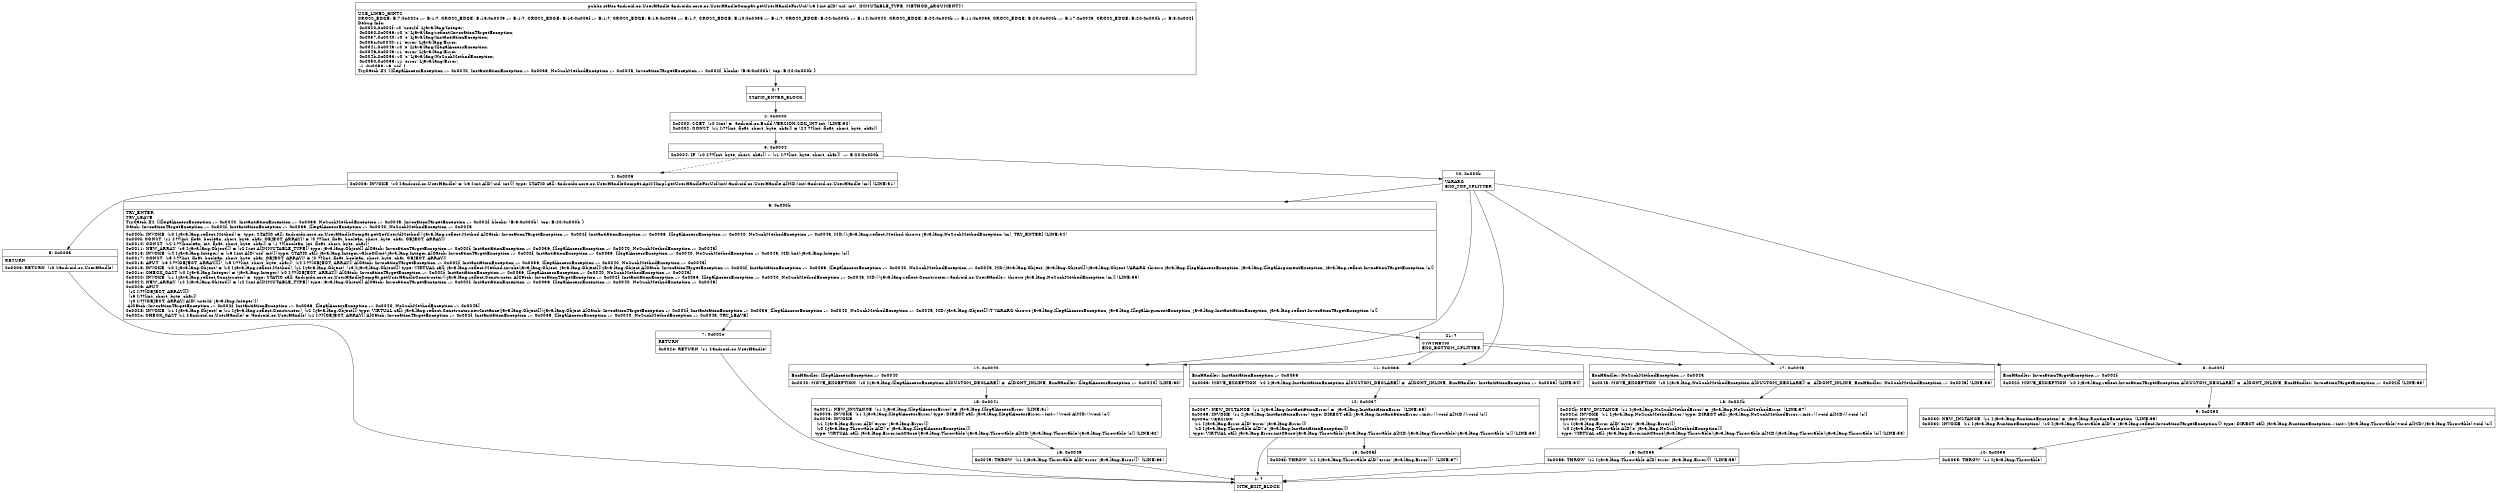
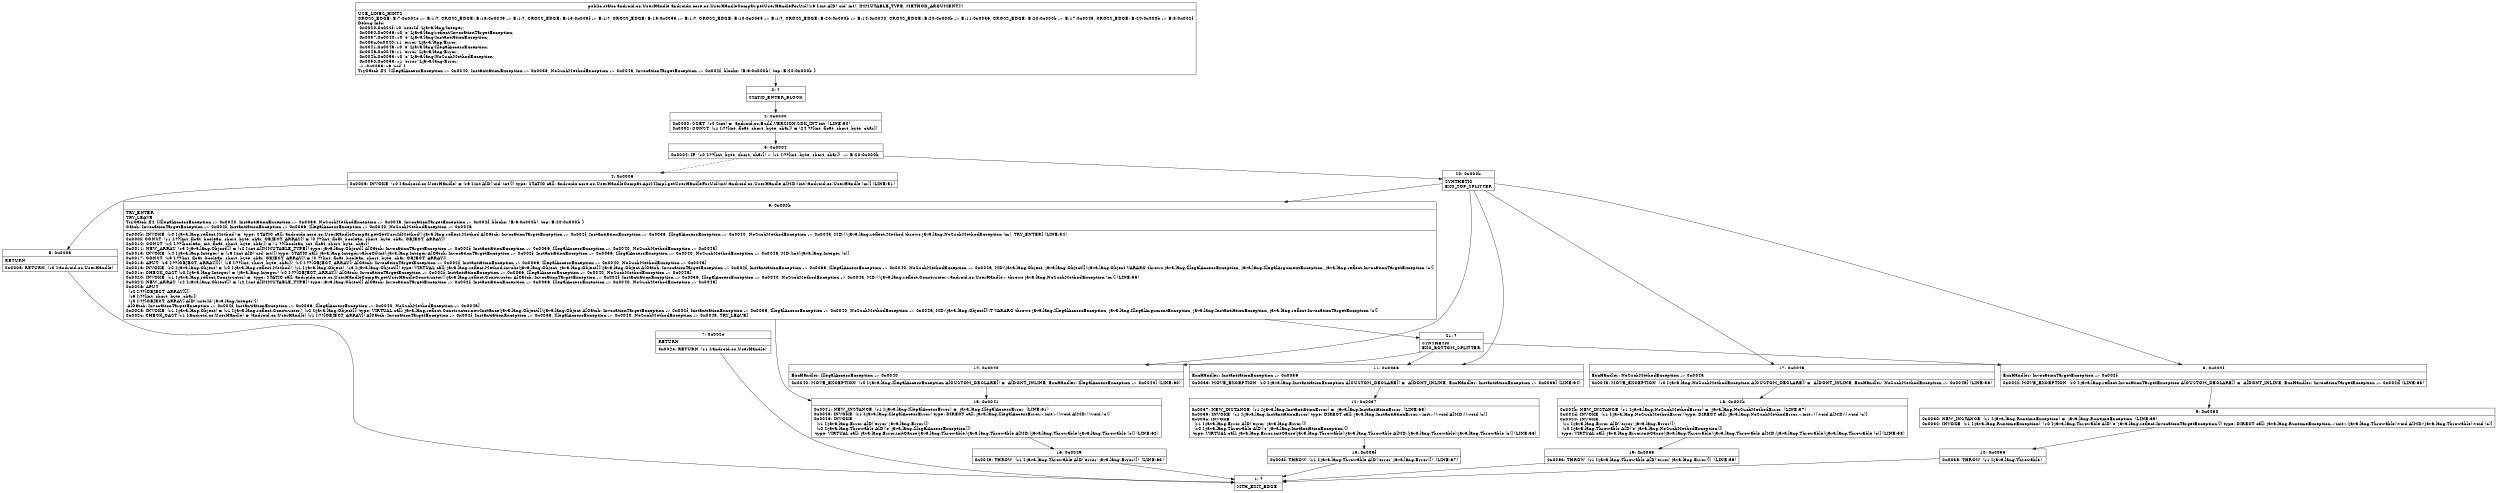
node "20: 0x000b": text "VARARG" -> "SYNTHETIC"
edge "6: 0x000b" -> "7: 0x002e": now "6: 0x000b" -> "15: 0x0041"
edge "21: ?" -> "17: 0x004a": removed
node "12: 0x0037": text "0x003c: VERSION" -> "0x003c: INVOKE"
node "18: 0x004b": text "0x0050: INVOKE" -> "0x0020: INVOKE"
edge "12: 0x0037" -> "1: ?": now "13: 0x003f" -> "1: ?"
node "1: ?": text "MTH_EXIT_BLOCK" -> "MTH_EXIT_EDGE"
